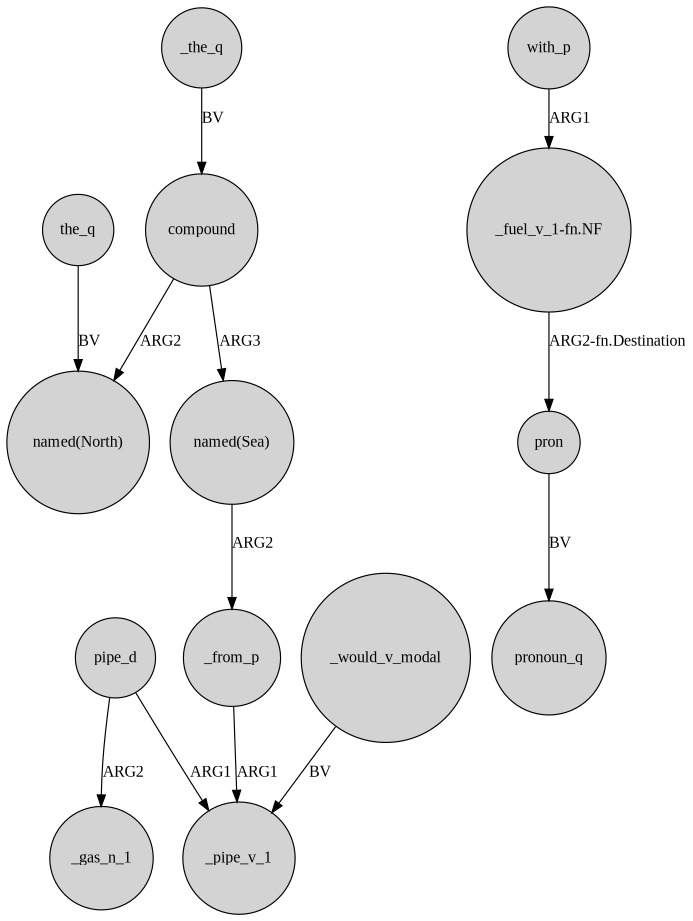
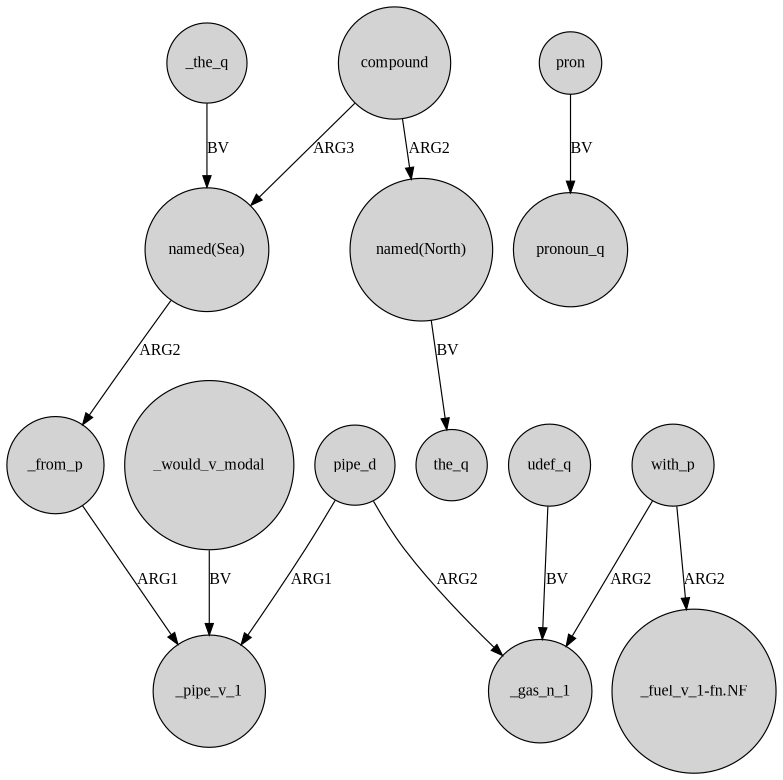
edge "with_p" -> "_fuel_v_1-fn.NF": label "ARG1" -> "ARG2"
edge "_the_q" -> "compound": now "_the_q" -> "named(Sea)"
edge "the_q" -> "named(North)": reversed
edge "_fuel_v_1-fn.NF" -> "pron": removed, label "ARG2-fn.Destination"
node "udef_q": added
edge "with_p" -> "_gas_n_1": added, label "ARG2"
